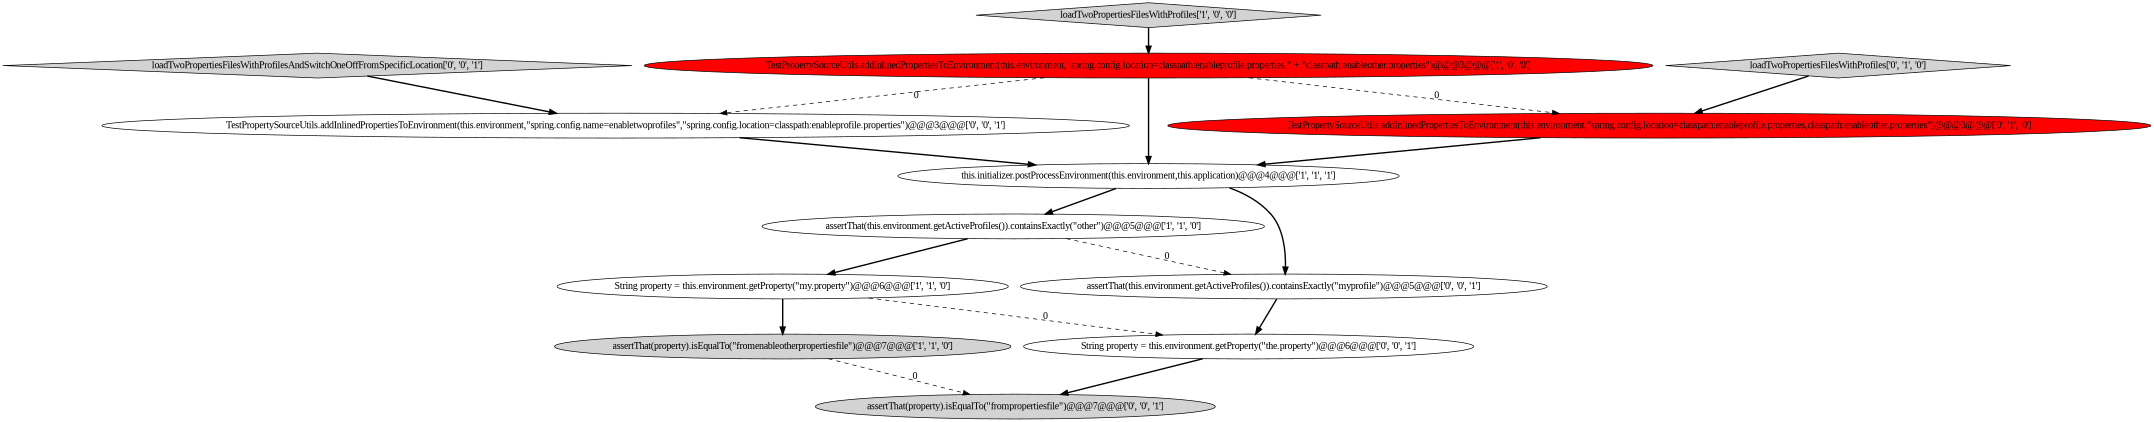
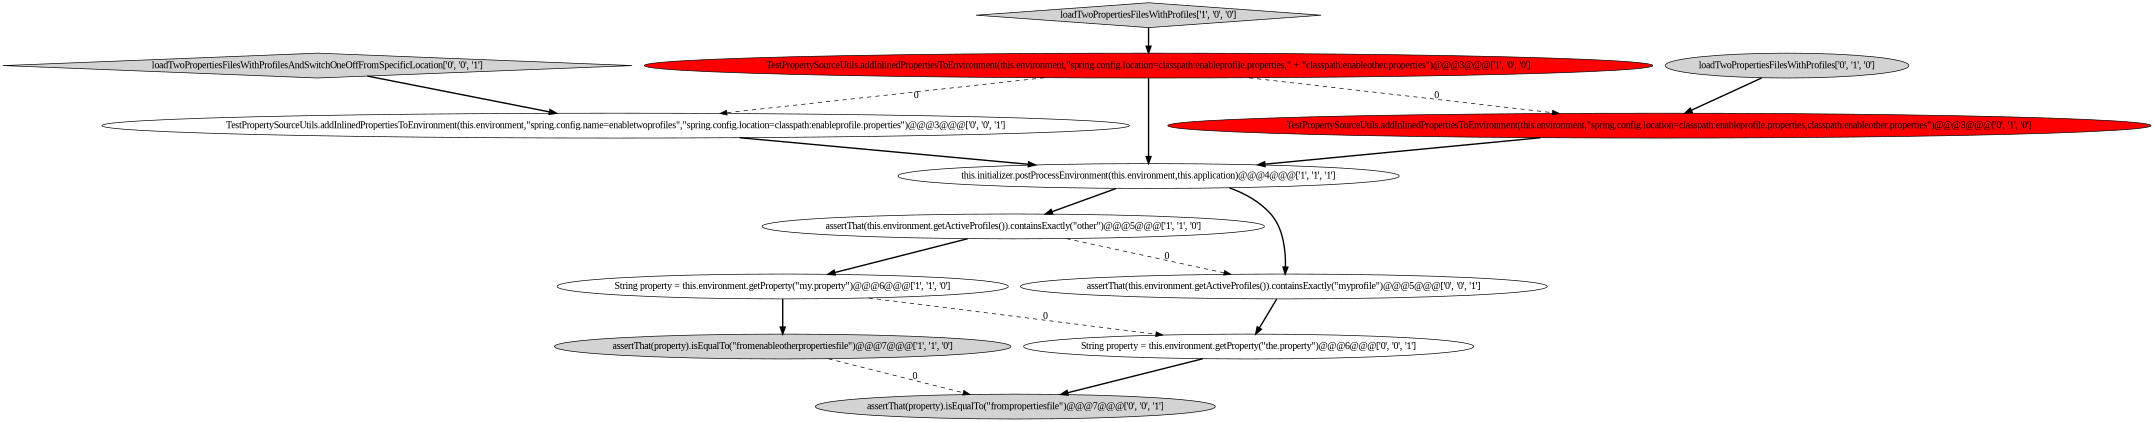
node "loadTwoPropertiesFilesWithProfiles['0', '1', '0']": shape diamond -> ellipse
